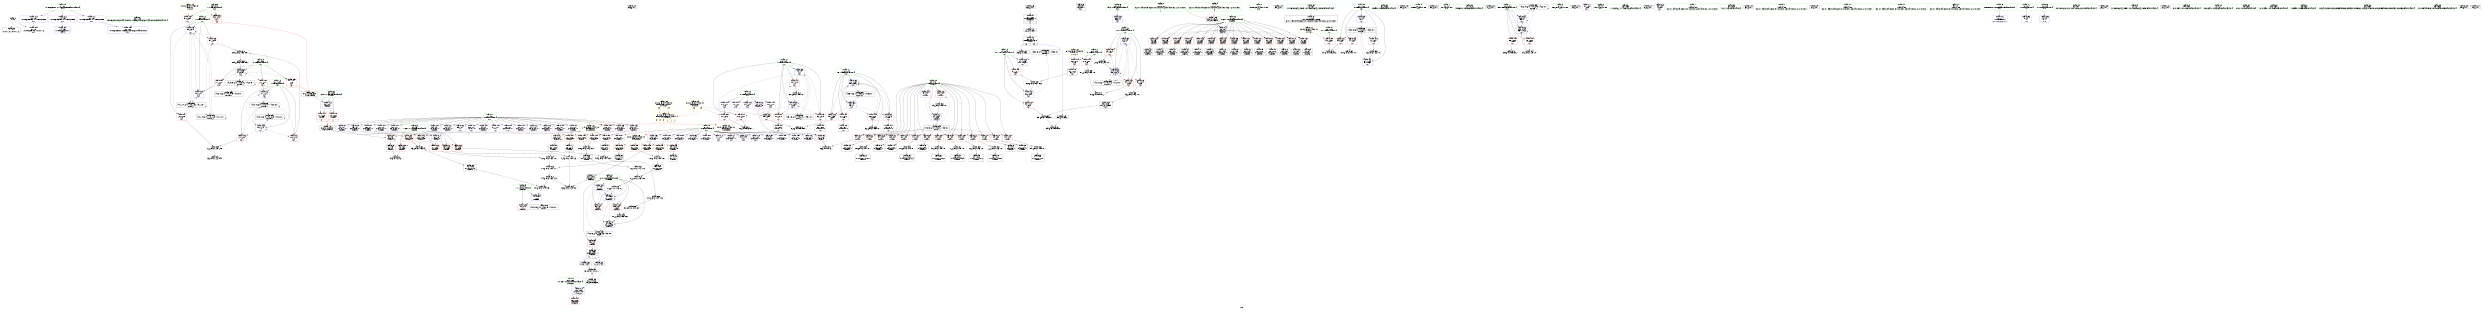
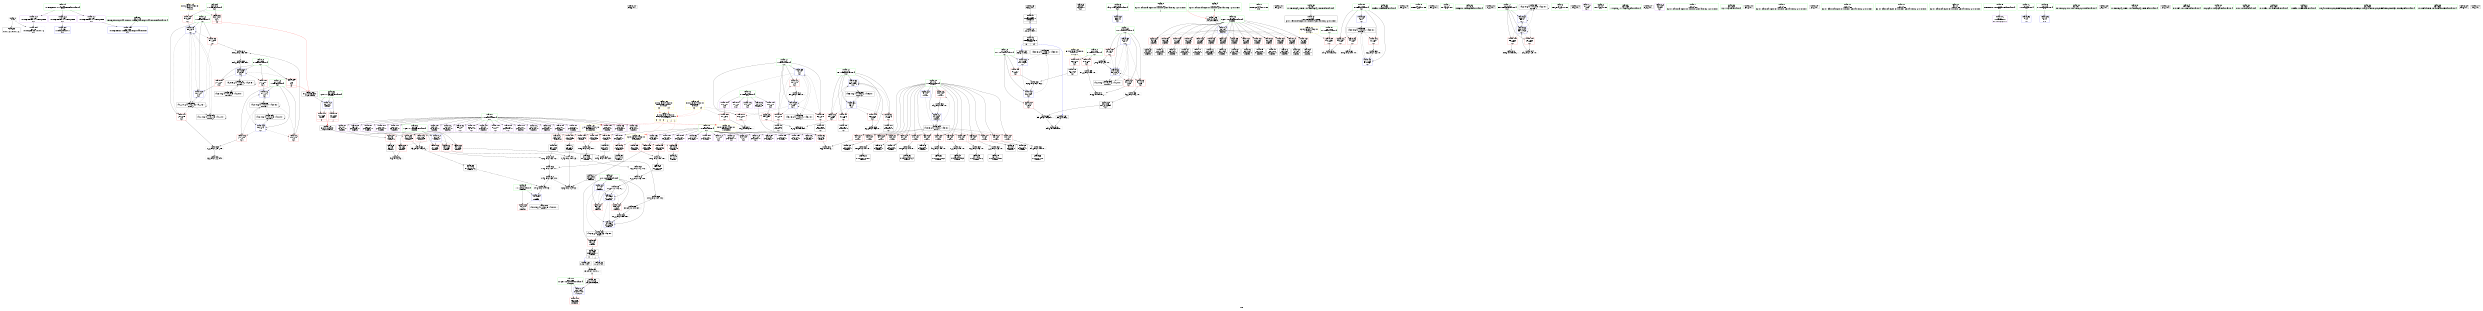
node "NodeID: 237": text "NodeID" -> "Glob"
